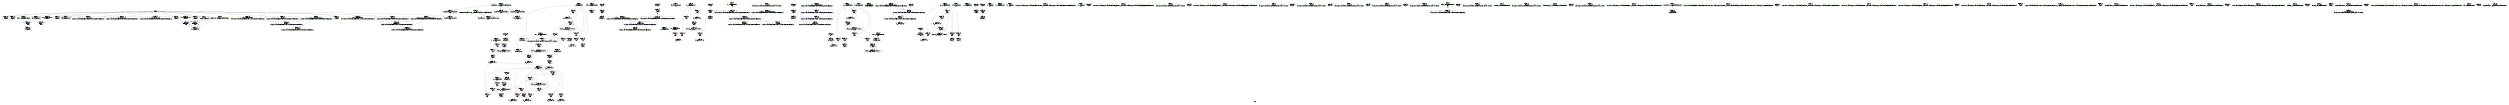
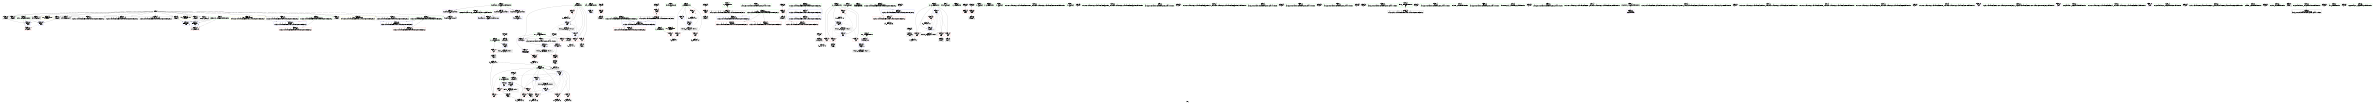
node "NodeID: 12": removed
node "NodeID: 54": removed
node "NodeID: 152": removed
node "NodeID: 102": text "main" -> "traitsIcESaIcEE"
